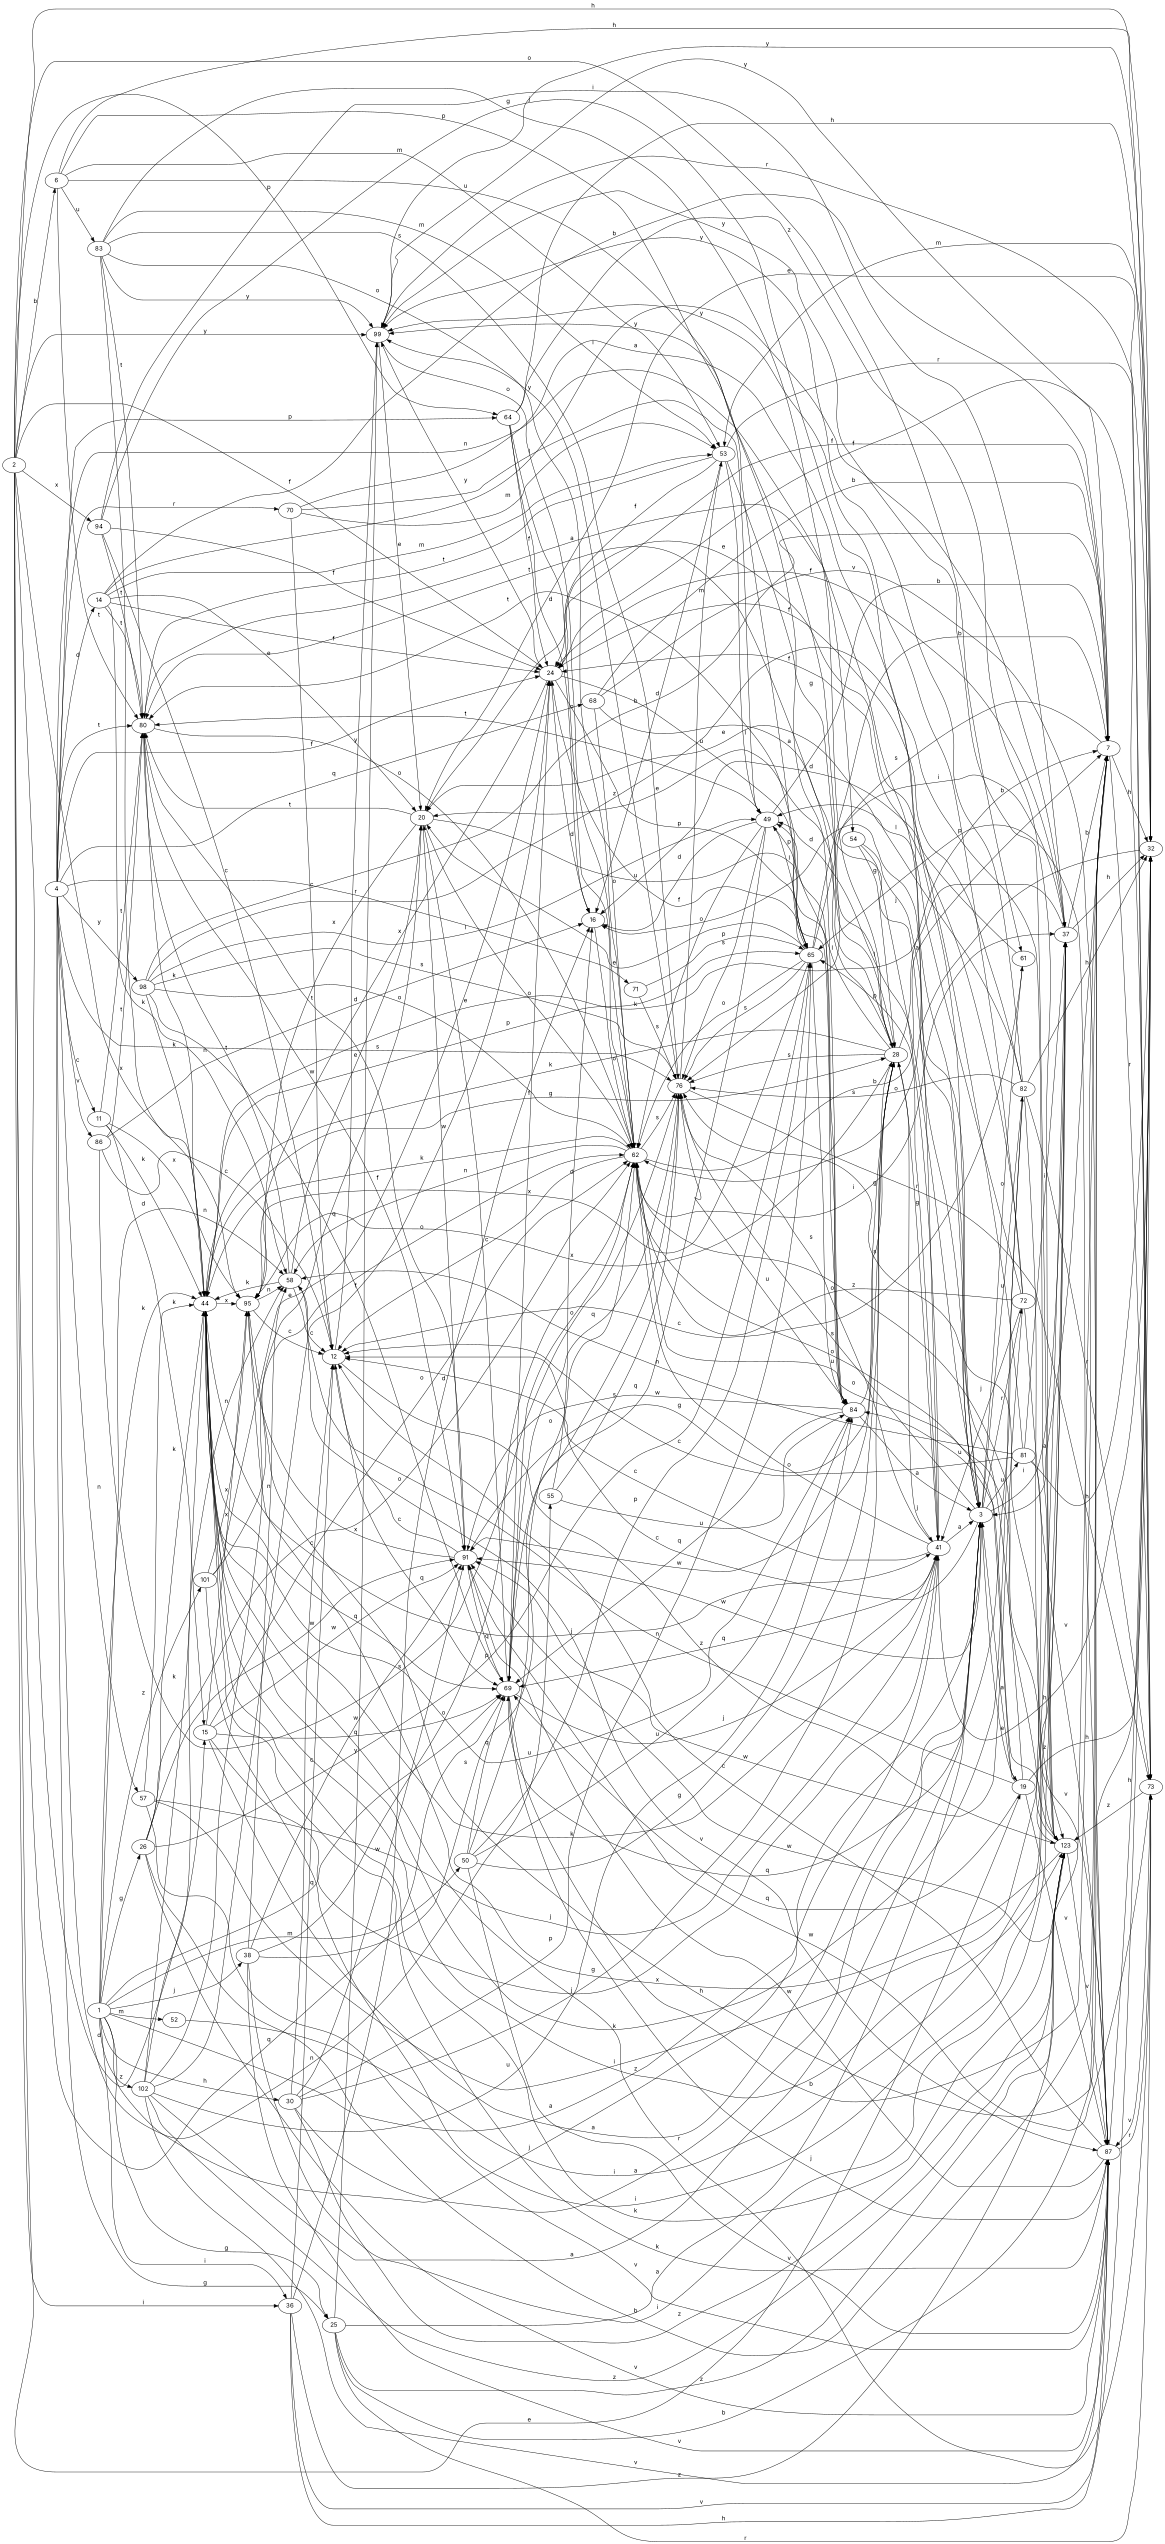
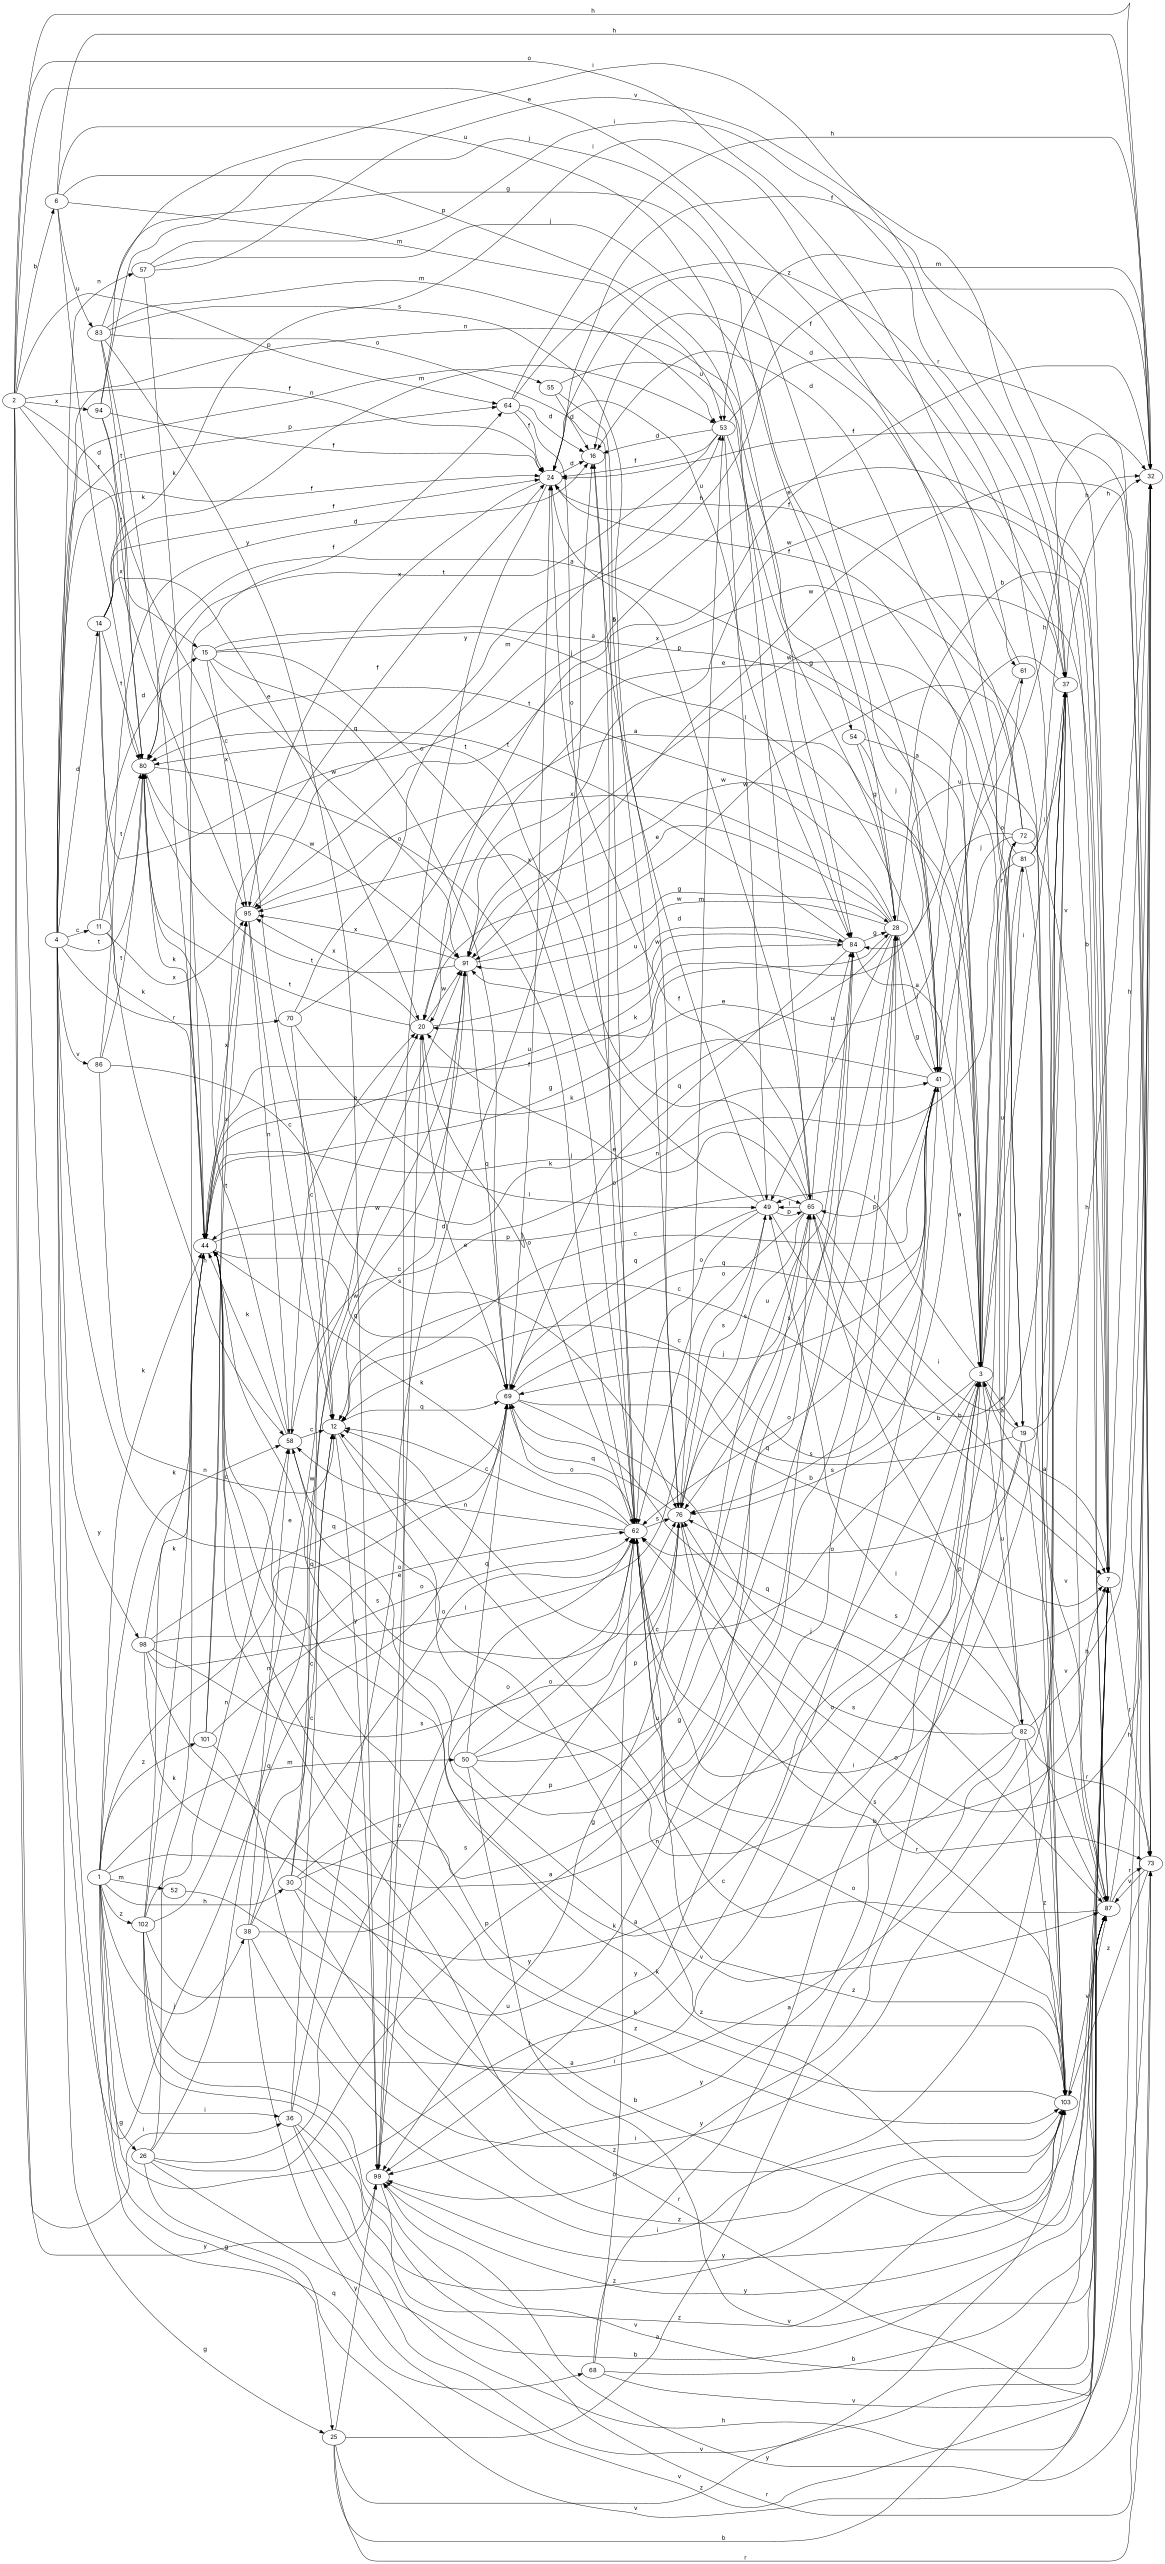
node "71": removed
edge "102" -> "24": now "102" -> "64"
node "123": label "123" -> "103"
